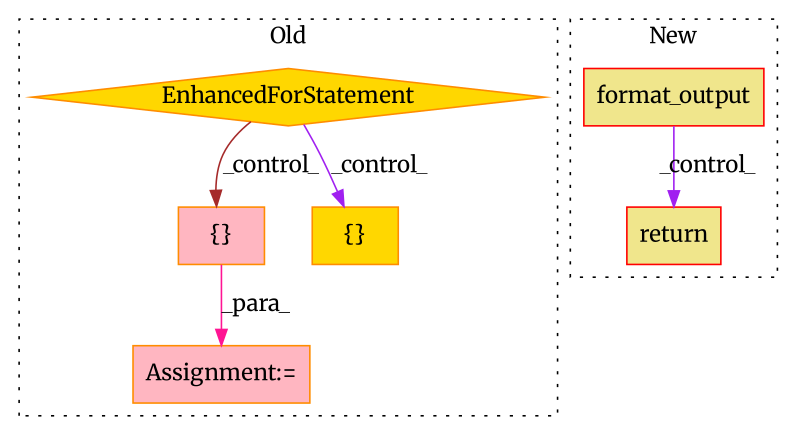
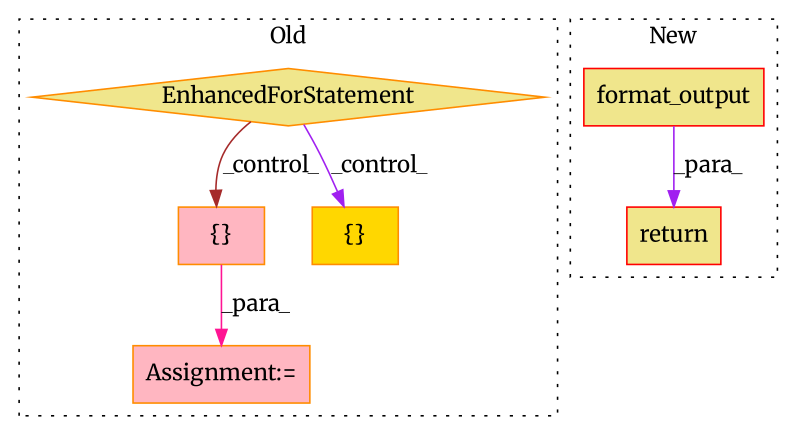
node "EnhancedForStatement": fillcolor gold -> khaki
edge "format_output" -> "return": label "_control_" -> "_para_"
